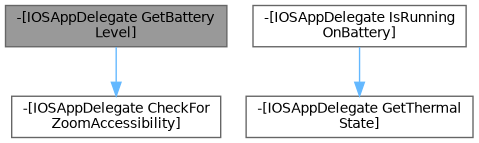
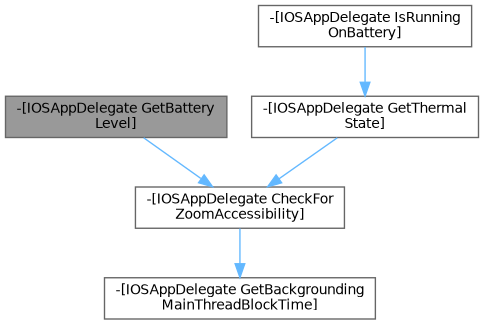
edge "-[IOSAppDelegate GetThermal State]" -> "-[IOSAppDelegate CheckFor ZoomAccessibility]": added
node "-[IOSAppDelegate GetBackgrounding MainThreadBlockTime]": added
